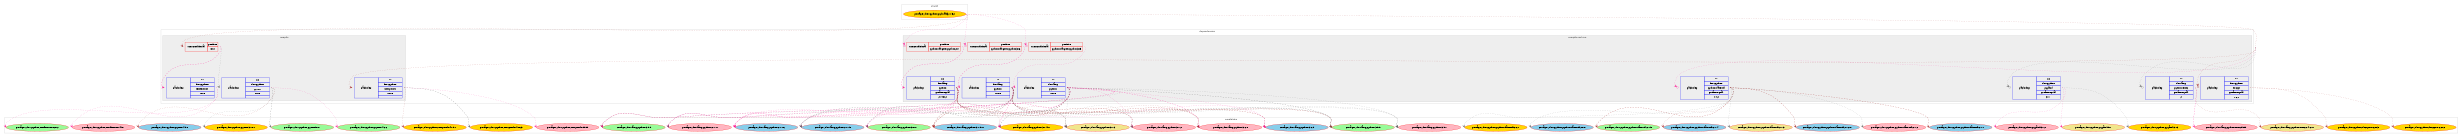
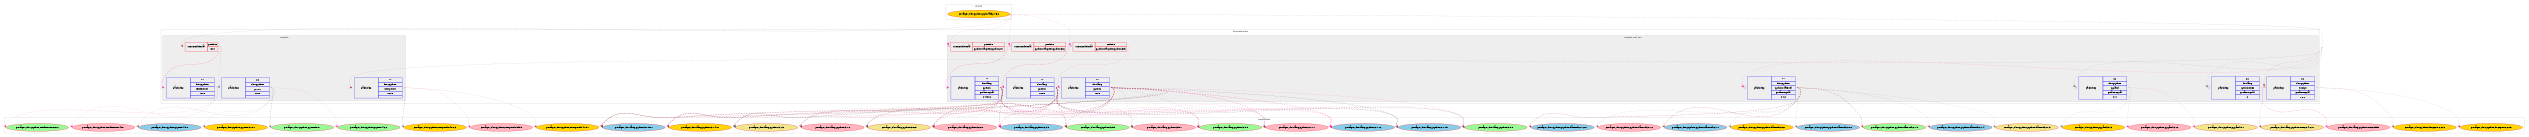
node "portage://dev-lang/python-3.6.9": added
